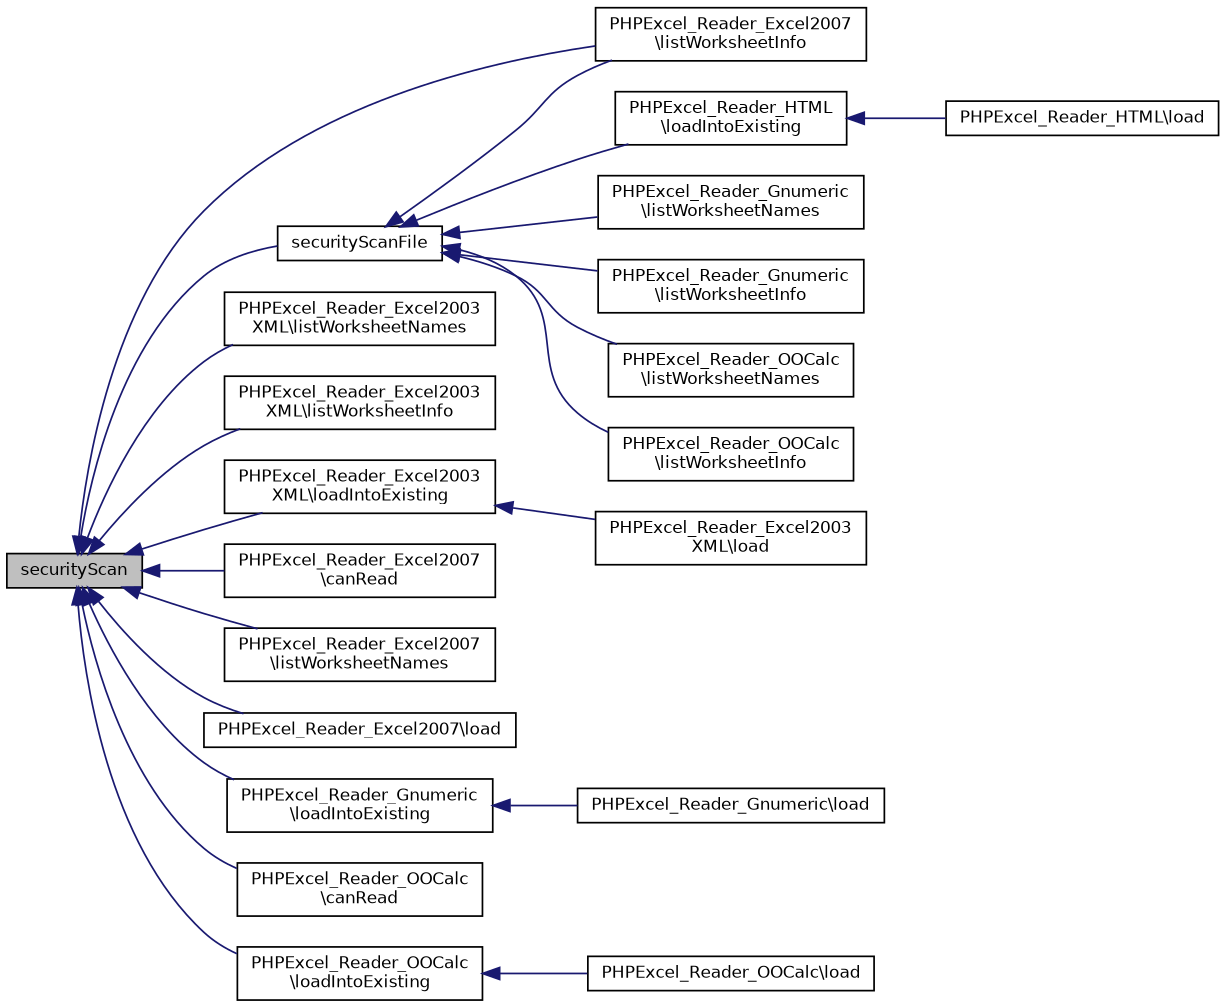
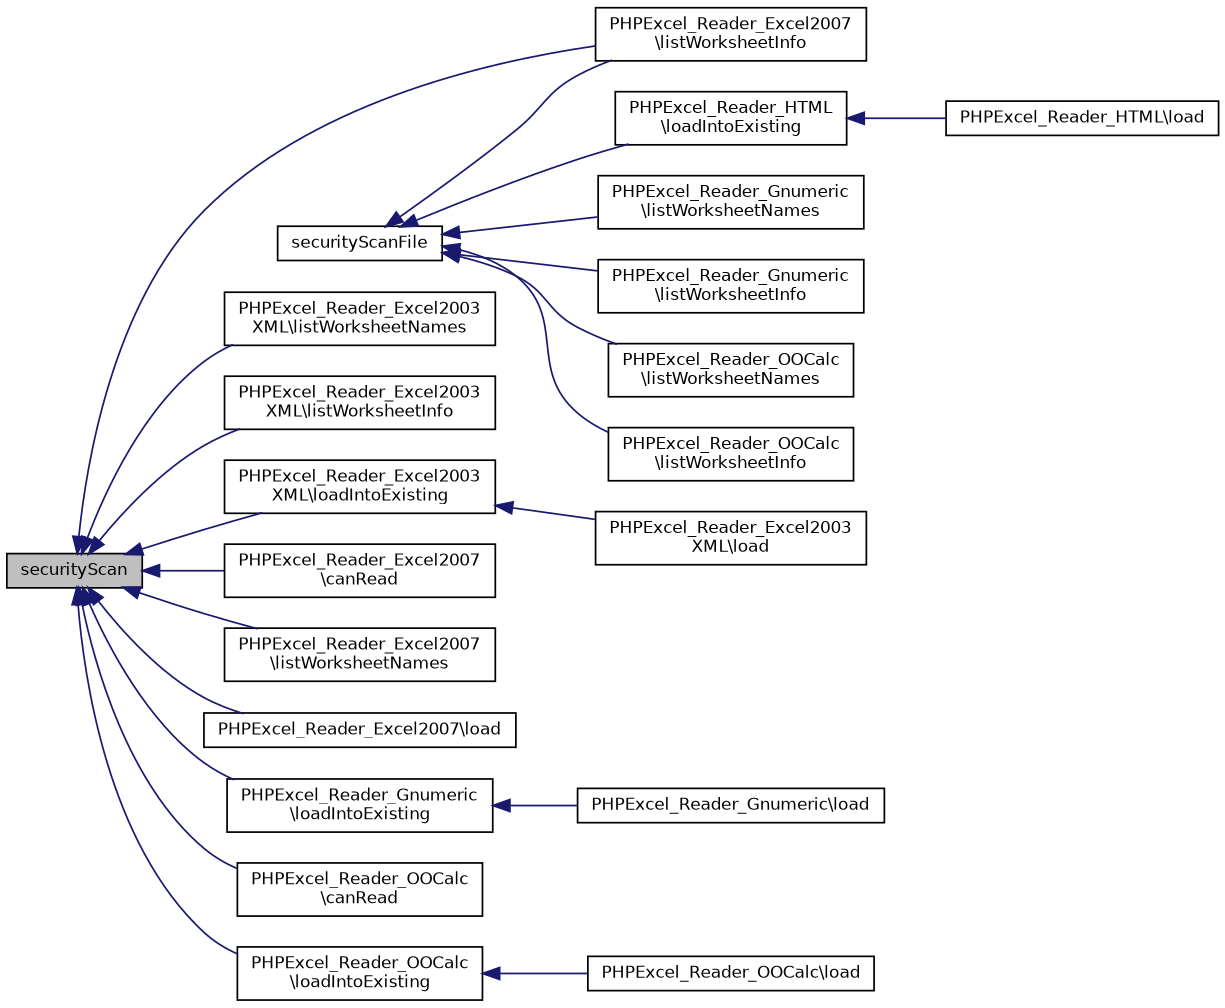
edge "securityScanFile" -> "securityScan": removed
